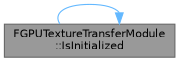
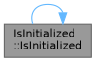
node "FGPUTextureTransferModule ::IsInitialized": label "FGPUTextureTransferModule ::IsInitialized" -> "IsInitialized ::IsInitialized"
